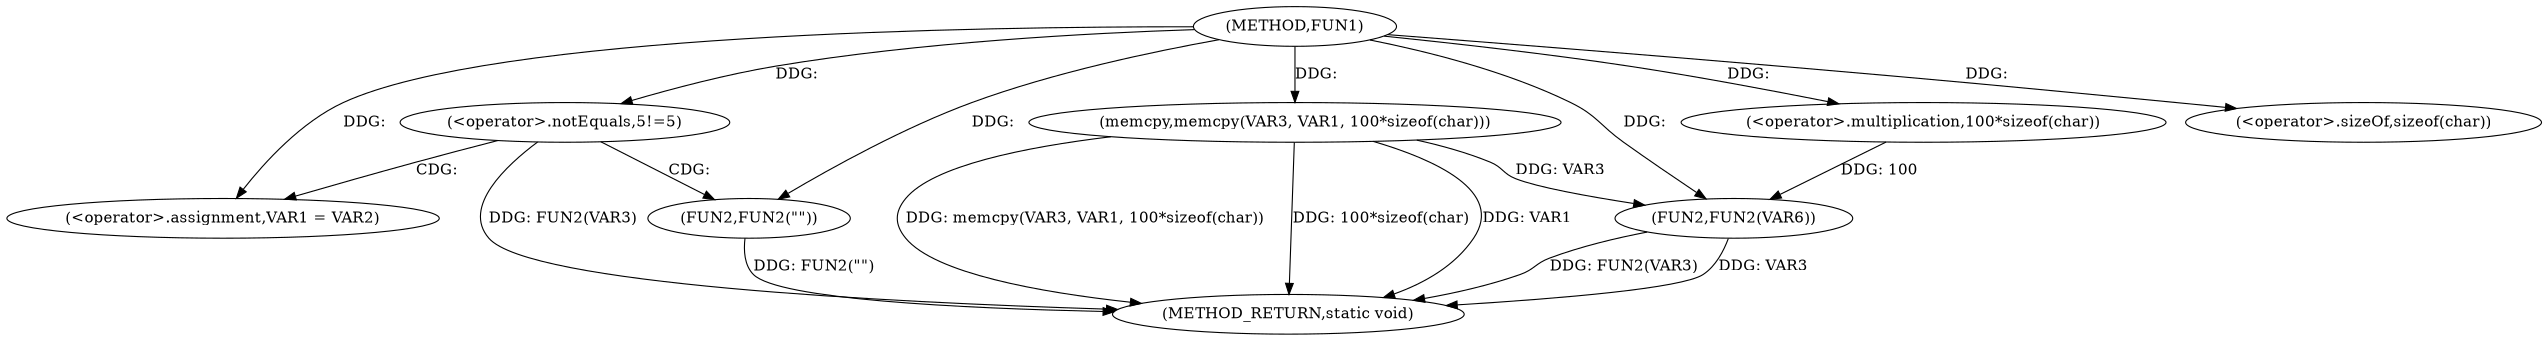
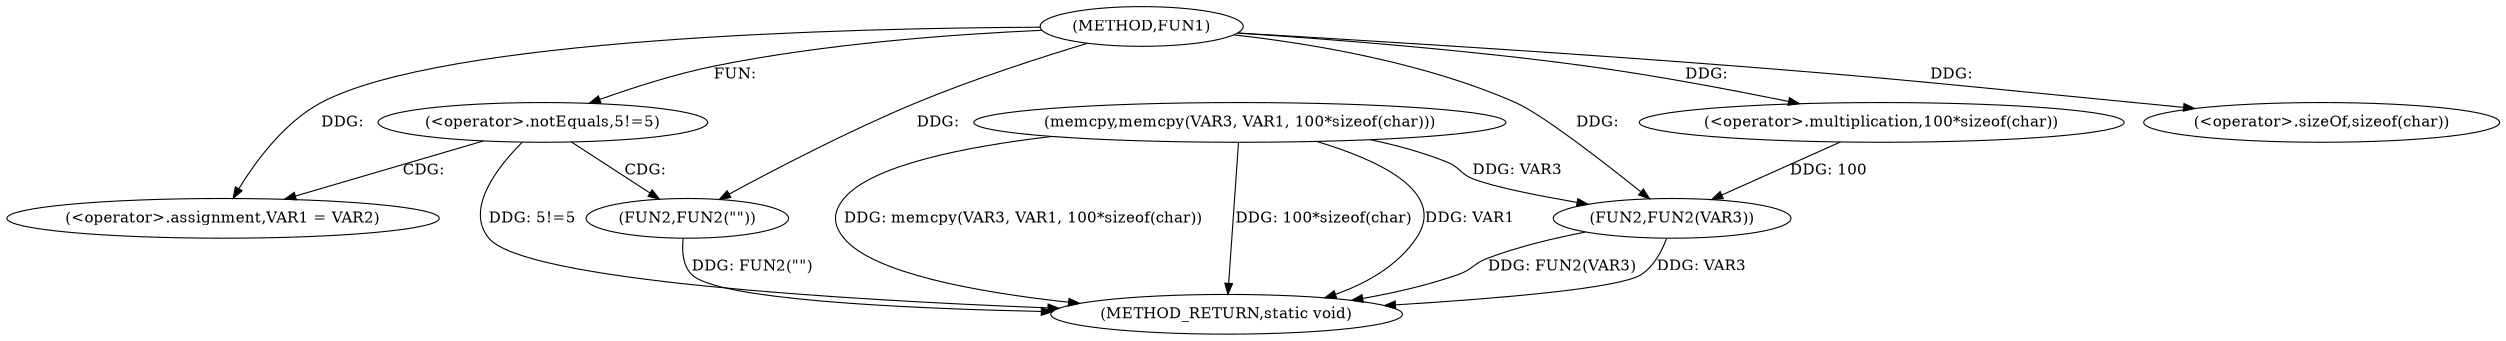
edge "(METHOD,FUN1)" -> "(memcpy,memcpy(VAR3, VAR1, 100*sizeof(char)))": removed, label "DDG:"
edge "(METHOD,FUN1)" -> "(<operator>.notEquals,5!=5)": label "DDG: " -> "FUN: "
edge "(<operator>.notEquals,5!=5)" -> "(METHOD_RETURN,static void)": label "DDG: FUN2(VAR3)" -> "DDG: 5!=5"
node "(FUN2,FUN2(VAR6))": label "(FUN2,FUN2(VAR6))" -> "(FUN2,FUN2(VAR3))"
